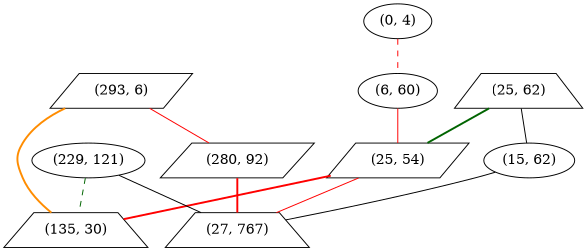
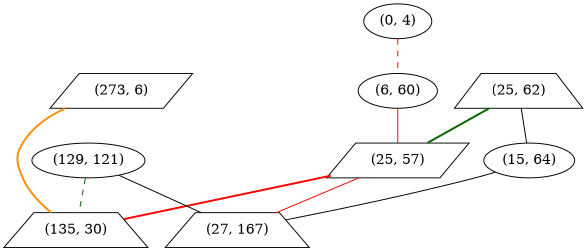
node "(293, 6)": label "(293, 6)" -> "(273, 6)"
node "(229, 121)": label "(229, 121)" -> "(129, 121)"
node "(280, 92)": removed
node "(25, 54)": label "(25, 54)" -> "(25, 57)"
node "(15, 62)": label "(15, 62)" -> "(15, 64)"
node "(27, 767)": label "(27, 767)" -> "(27, 167)"
